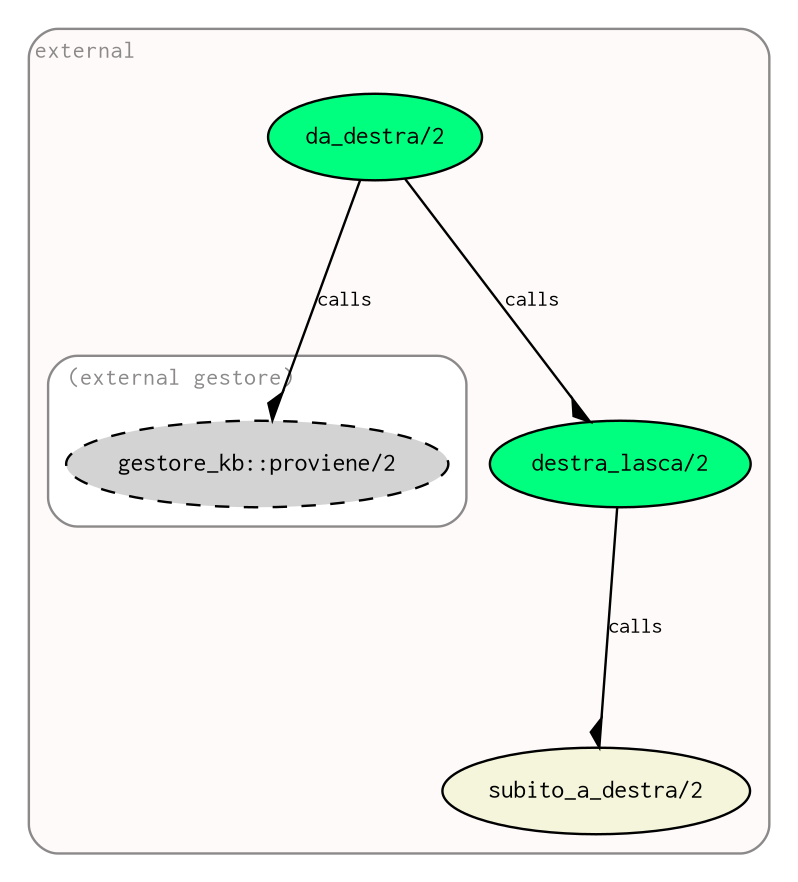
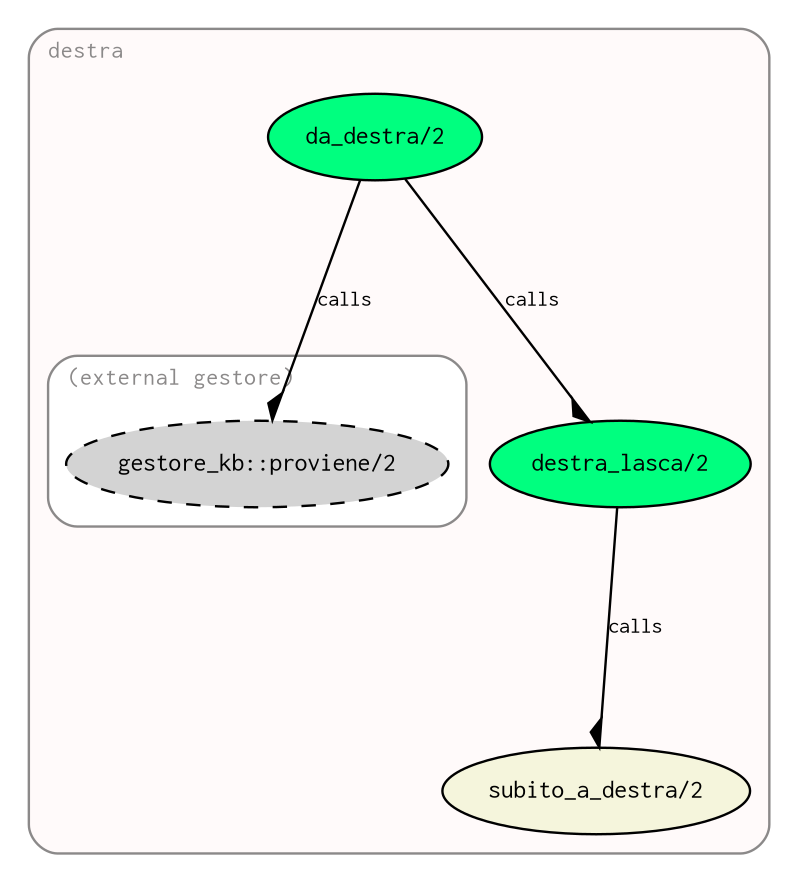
cluster "external": label "external" -> "destra"
